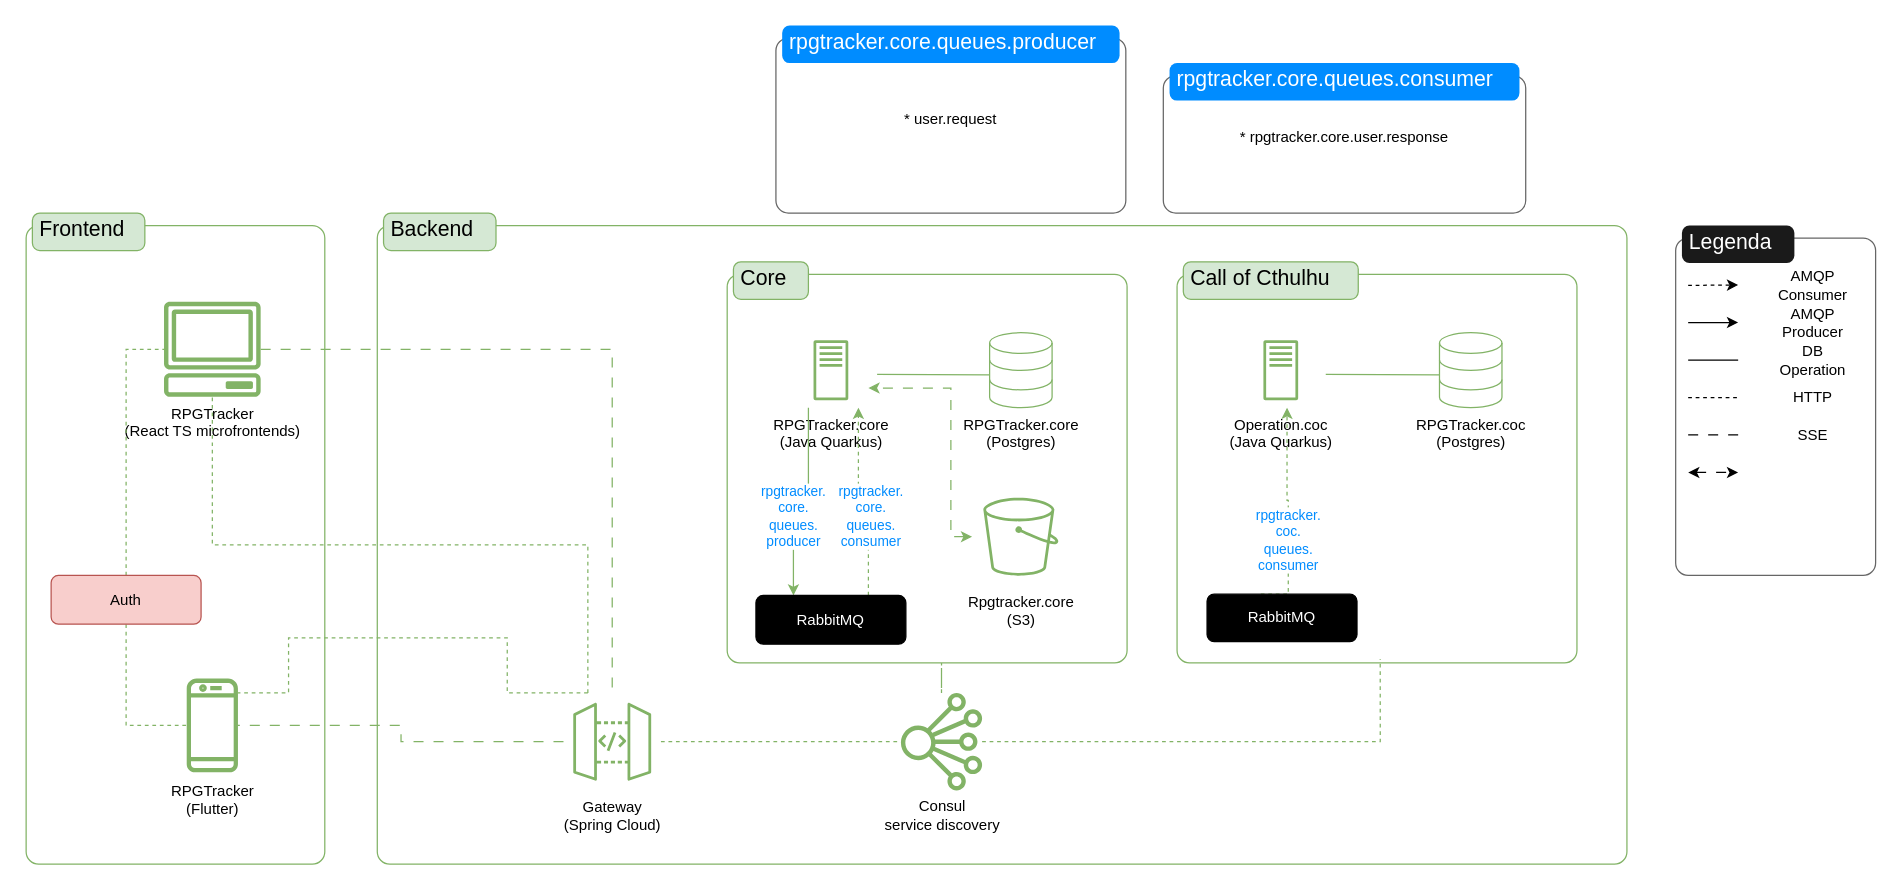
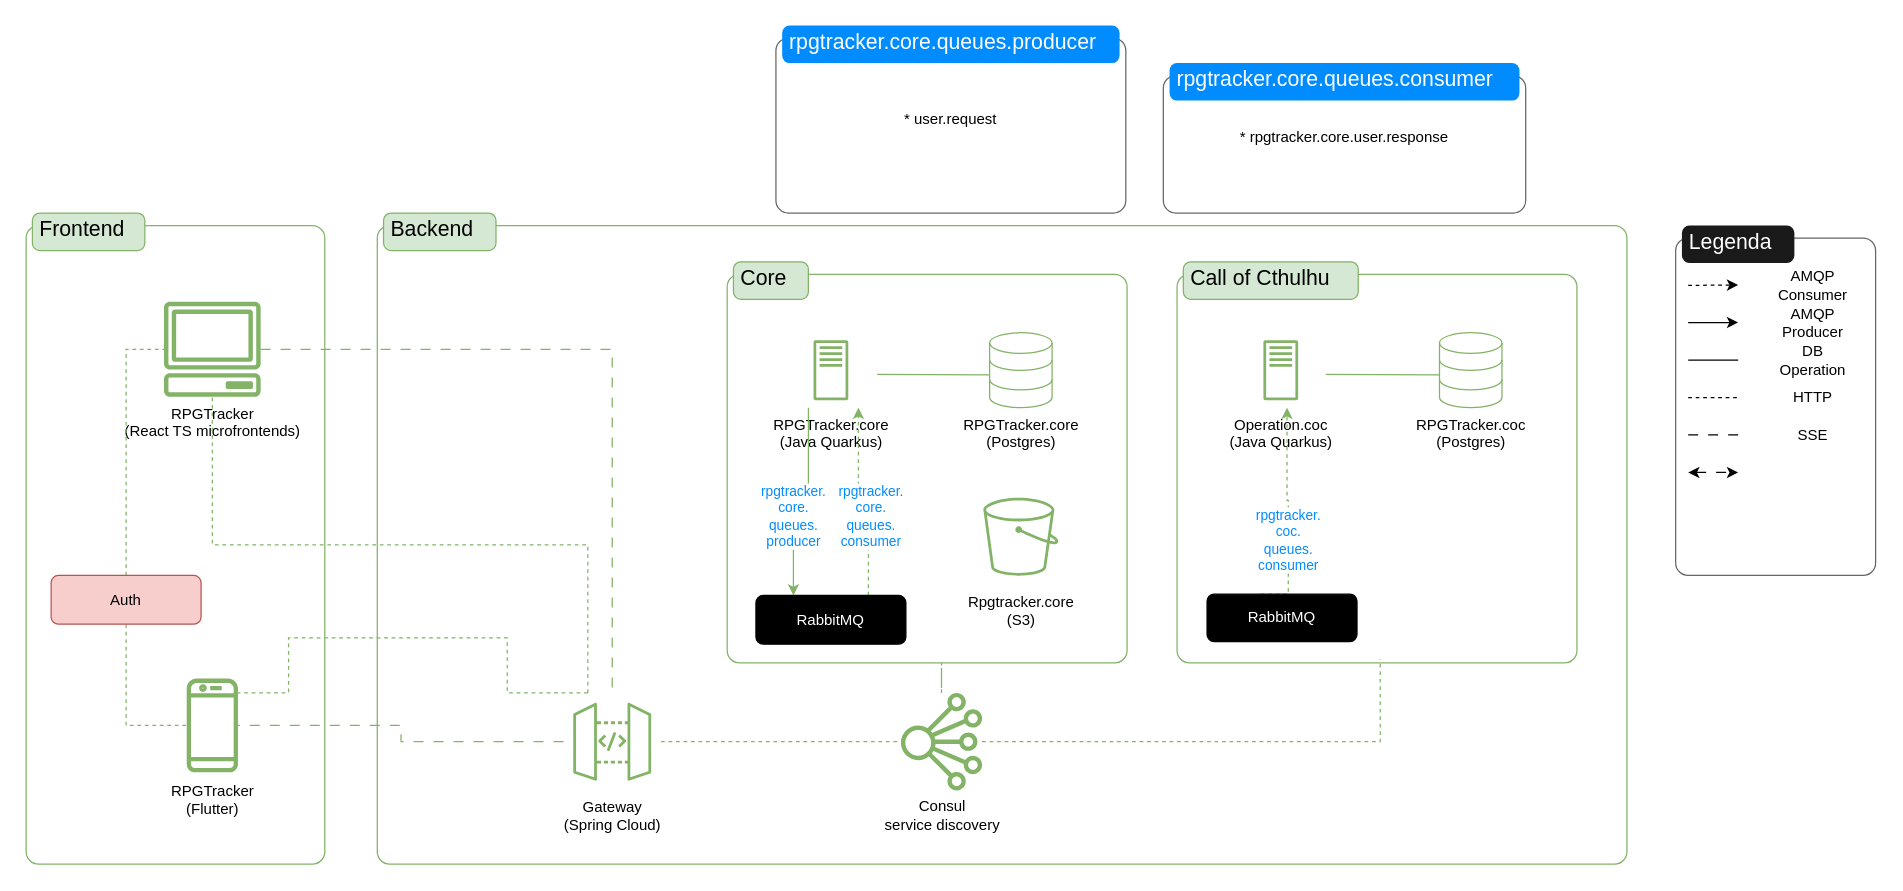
edge "RPGTracker.core (Java Quarkus)" -- "Rpgtracker.core (S3)": removed
